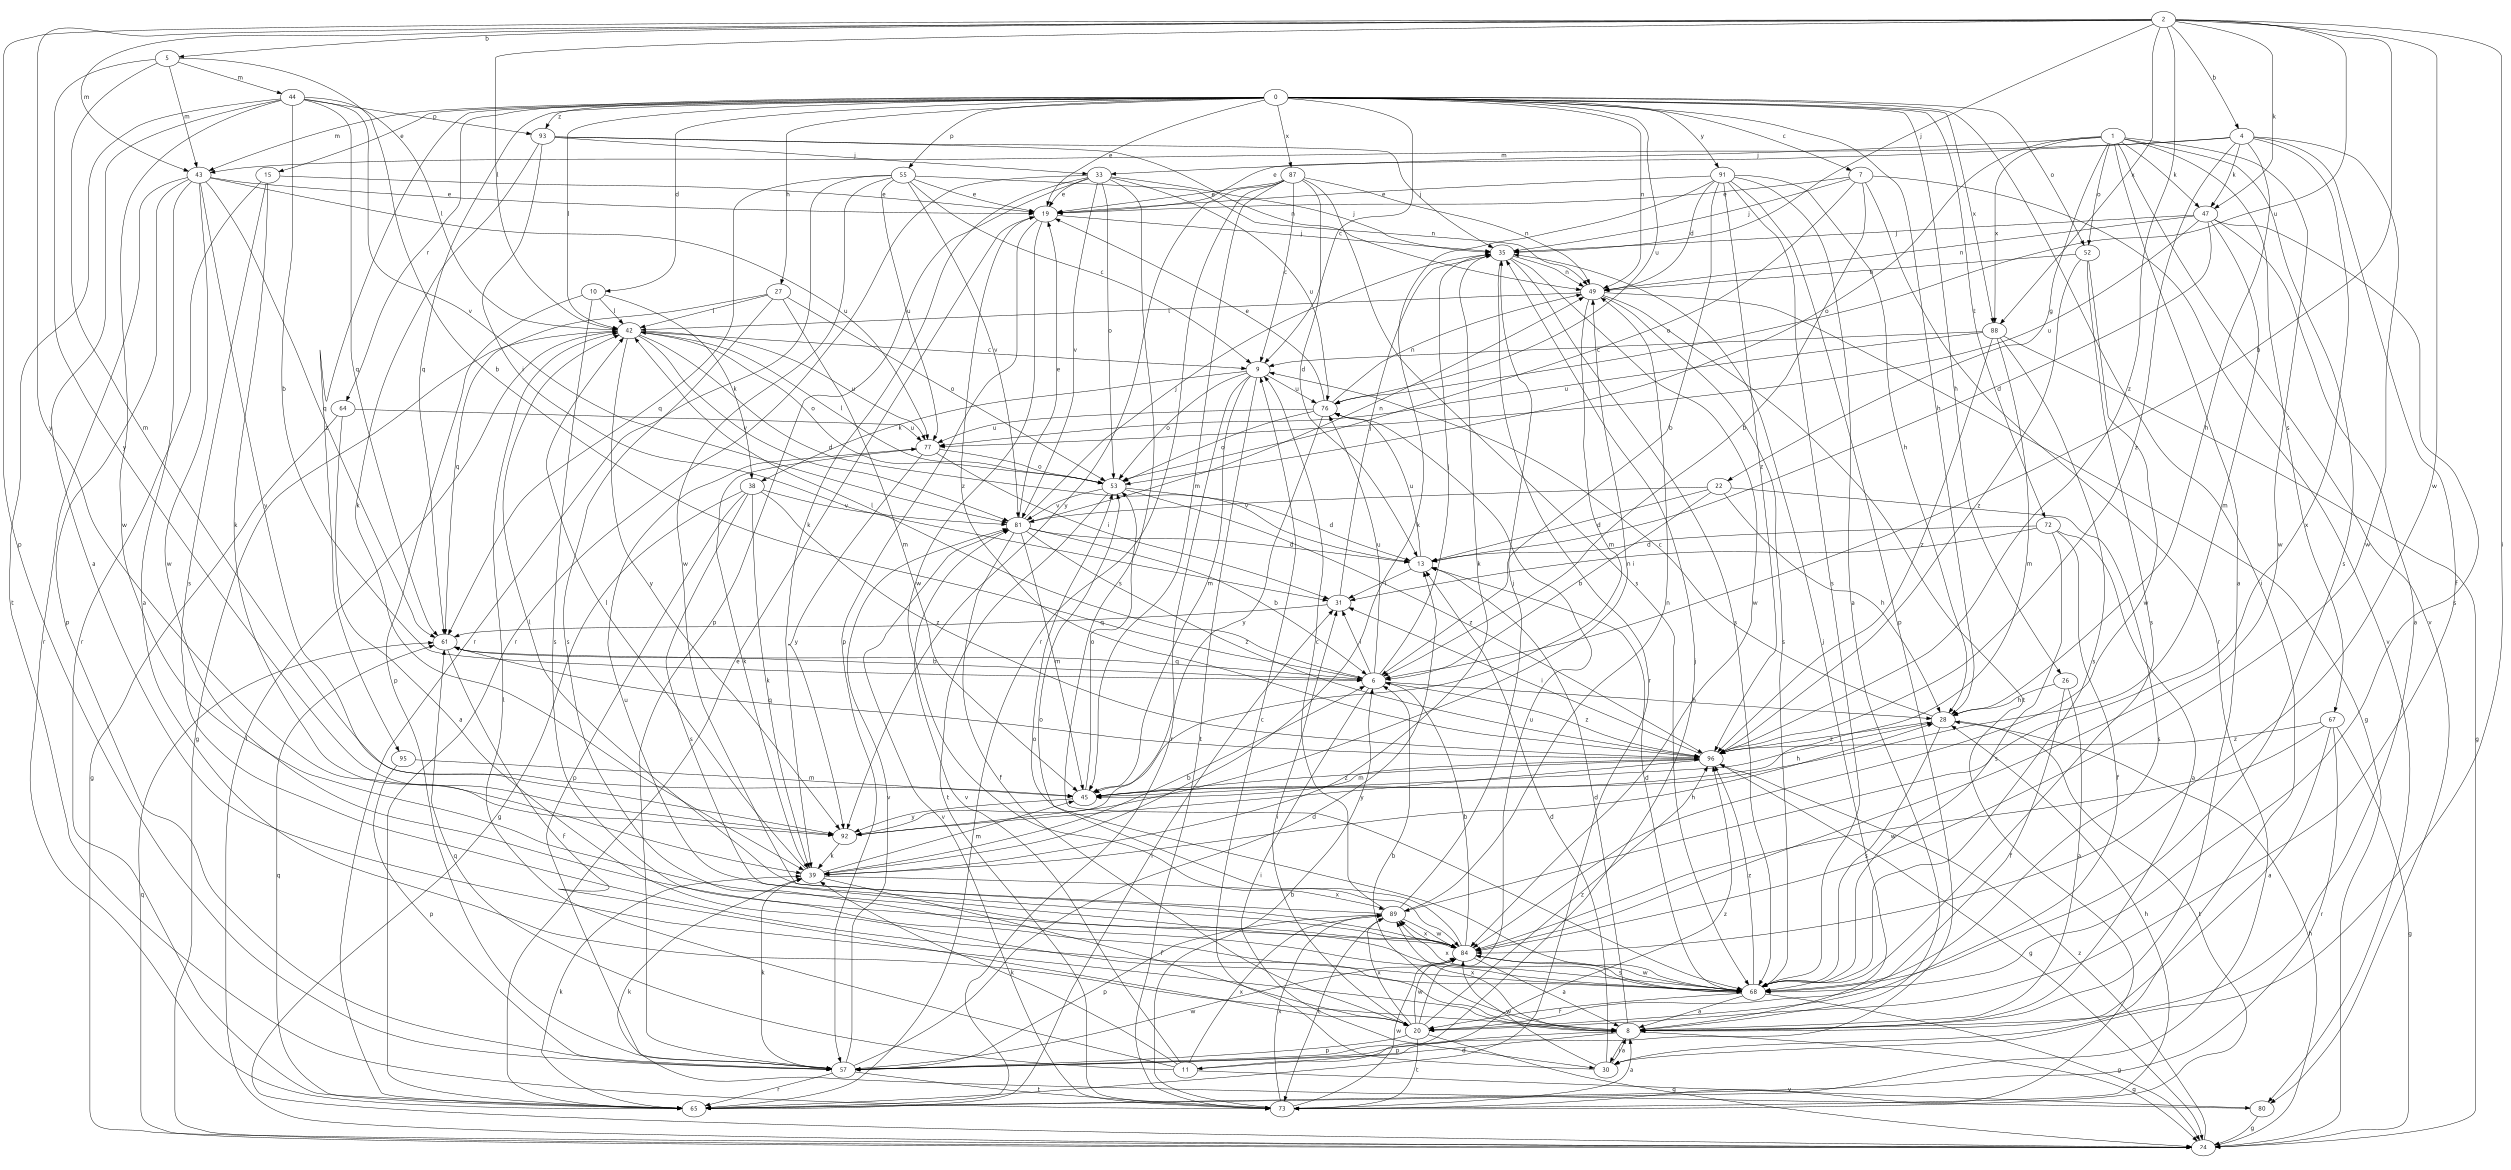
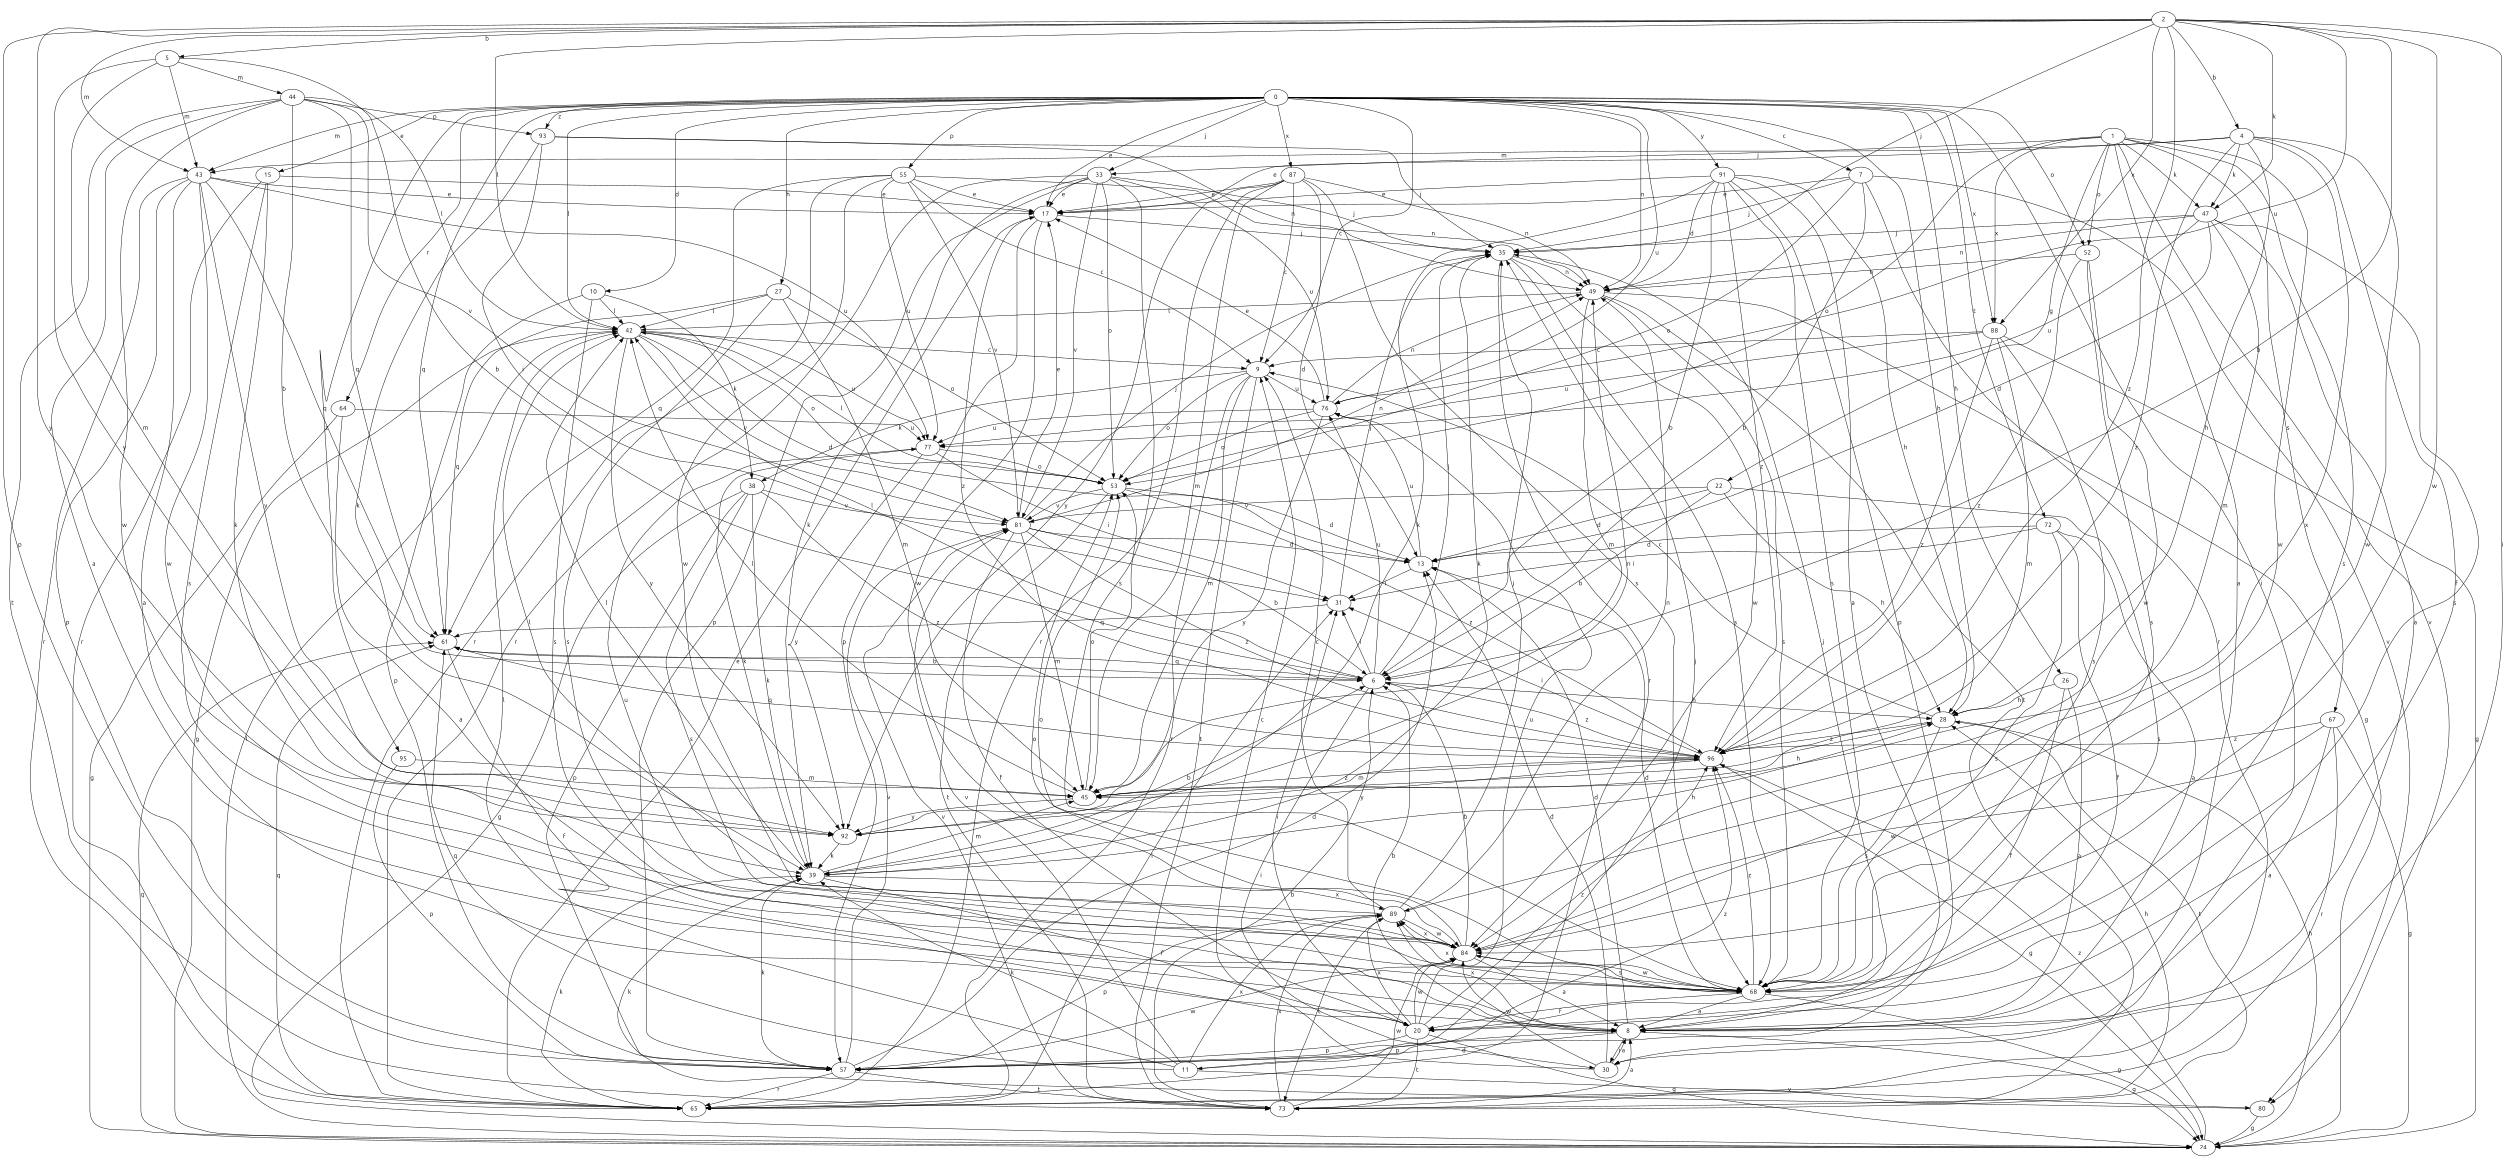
edge "93" -> "33": now "0" -> "33"
node "19": label "19" -> "17"
edge "45" -> "42": added, label "l"
